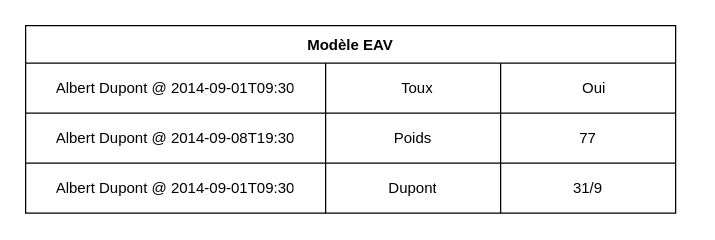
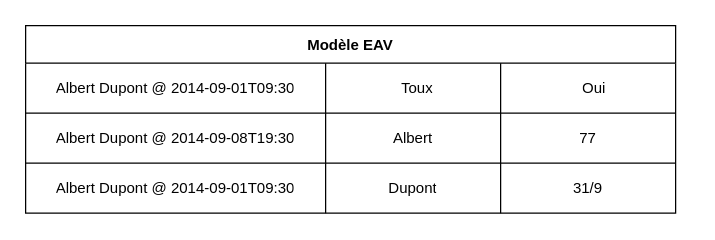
node "Poids": label "Poids" -> "Albert"
